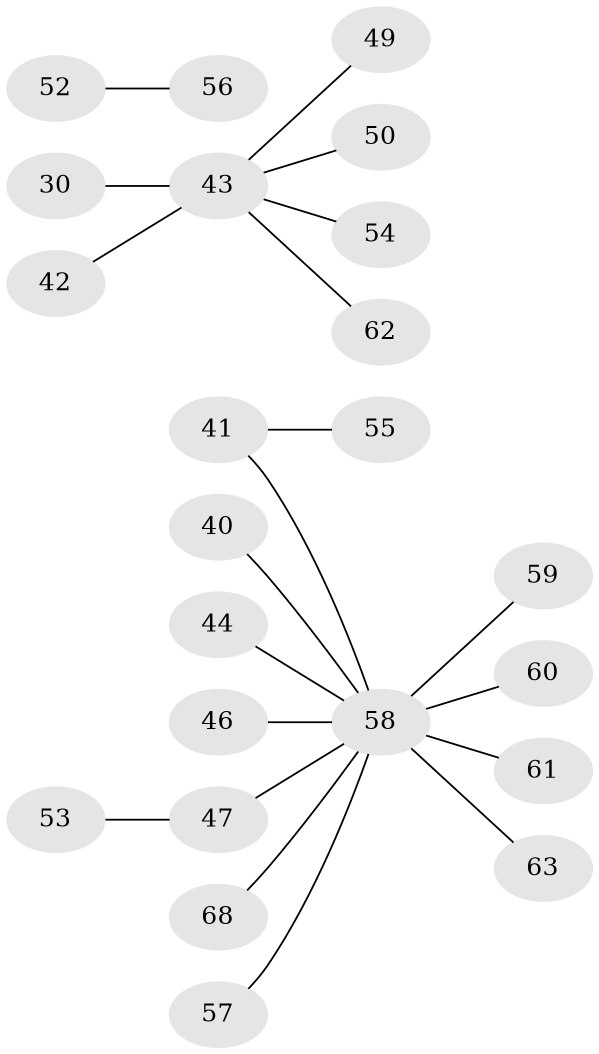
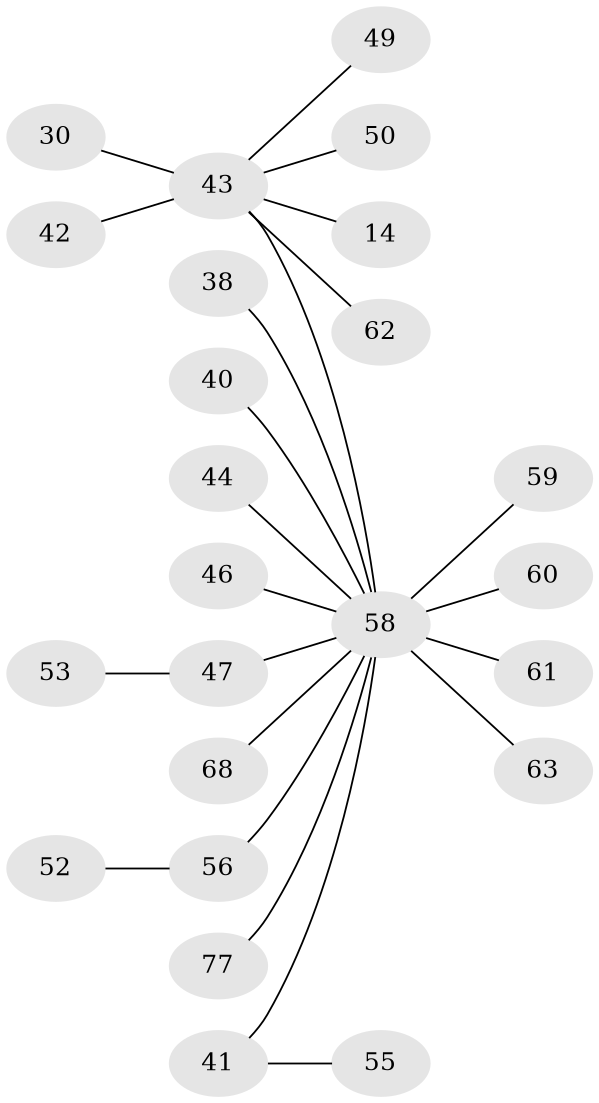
node "54": label "54" -> "14"
node "38": added
edge "43" -- "58": added
edge "58" -- "56": added
node "57": label "57" -> "77"
